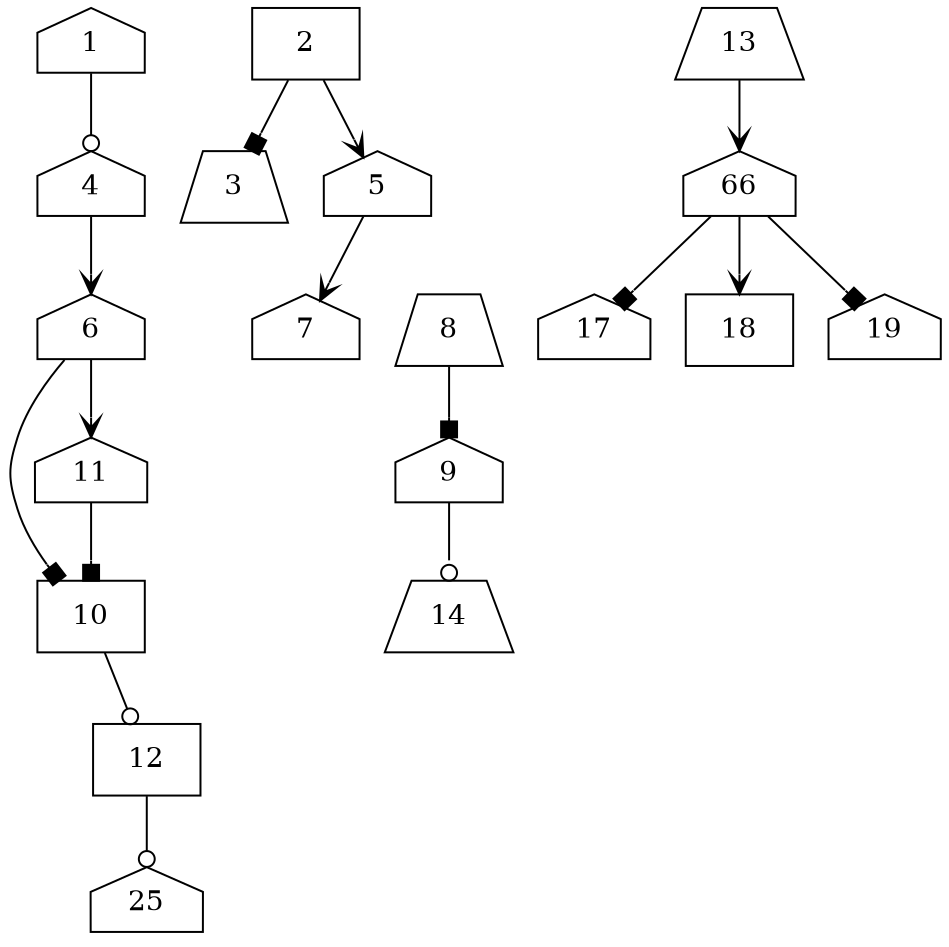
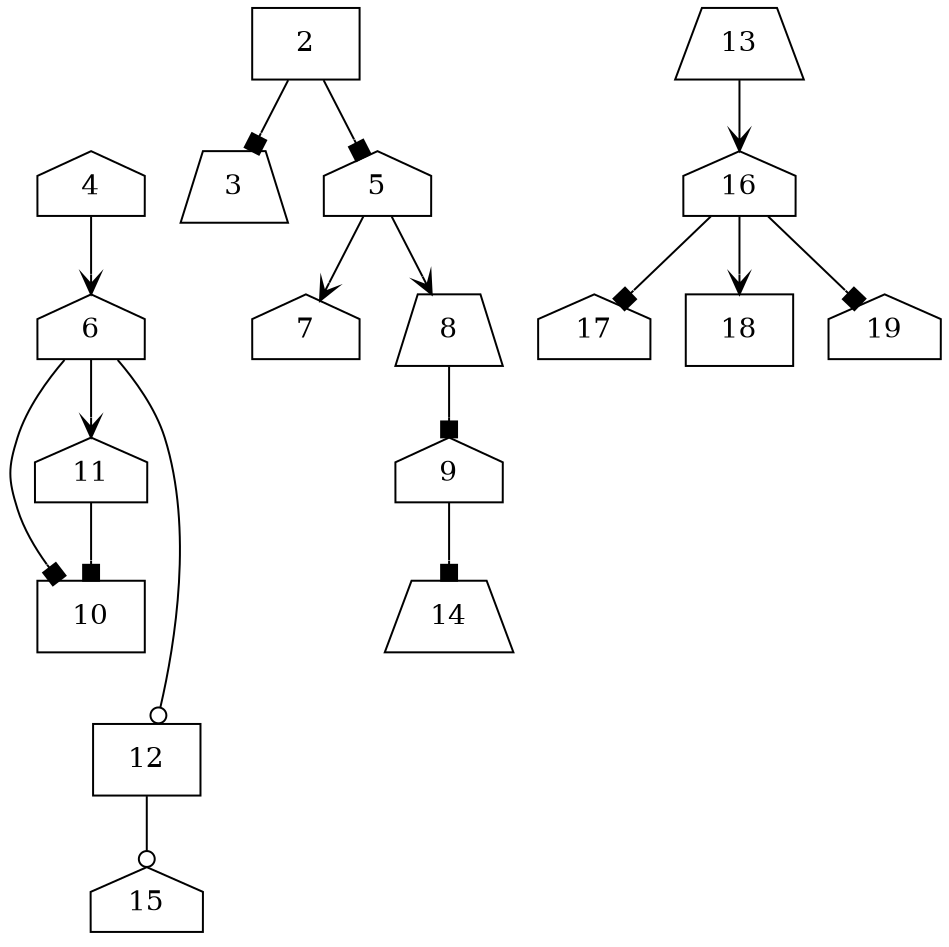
node "1": removed
edge "2" -> "5": arrowhead vee -> box
node "66": label "66" -> "16"
edge "5" -> "8": added
edge "9" -> "14": arrowhead odot -> box
edge "10" -> "12": now "6" -> "12"
node "25": label "25" -> "15"
